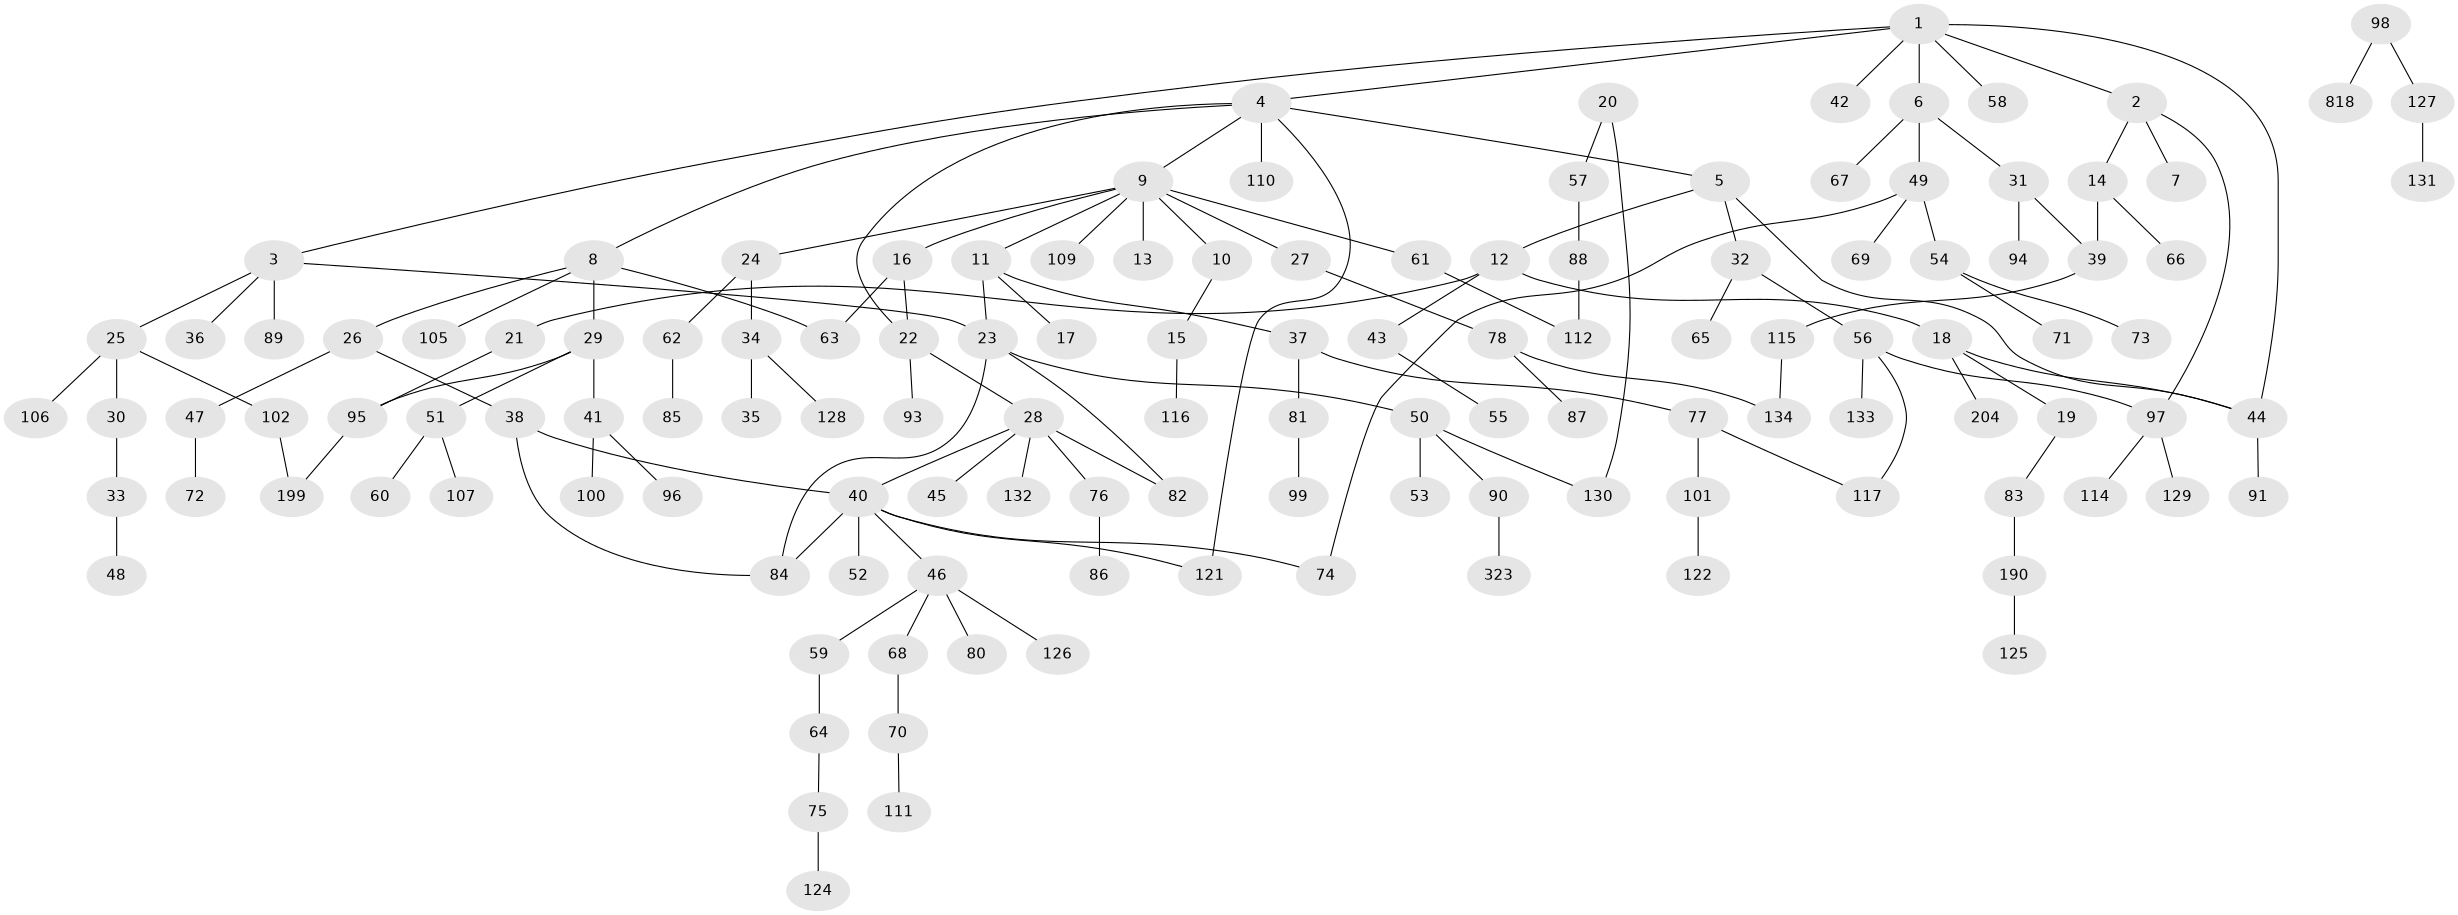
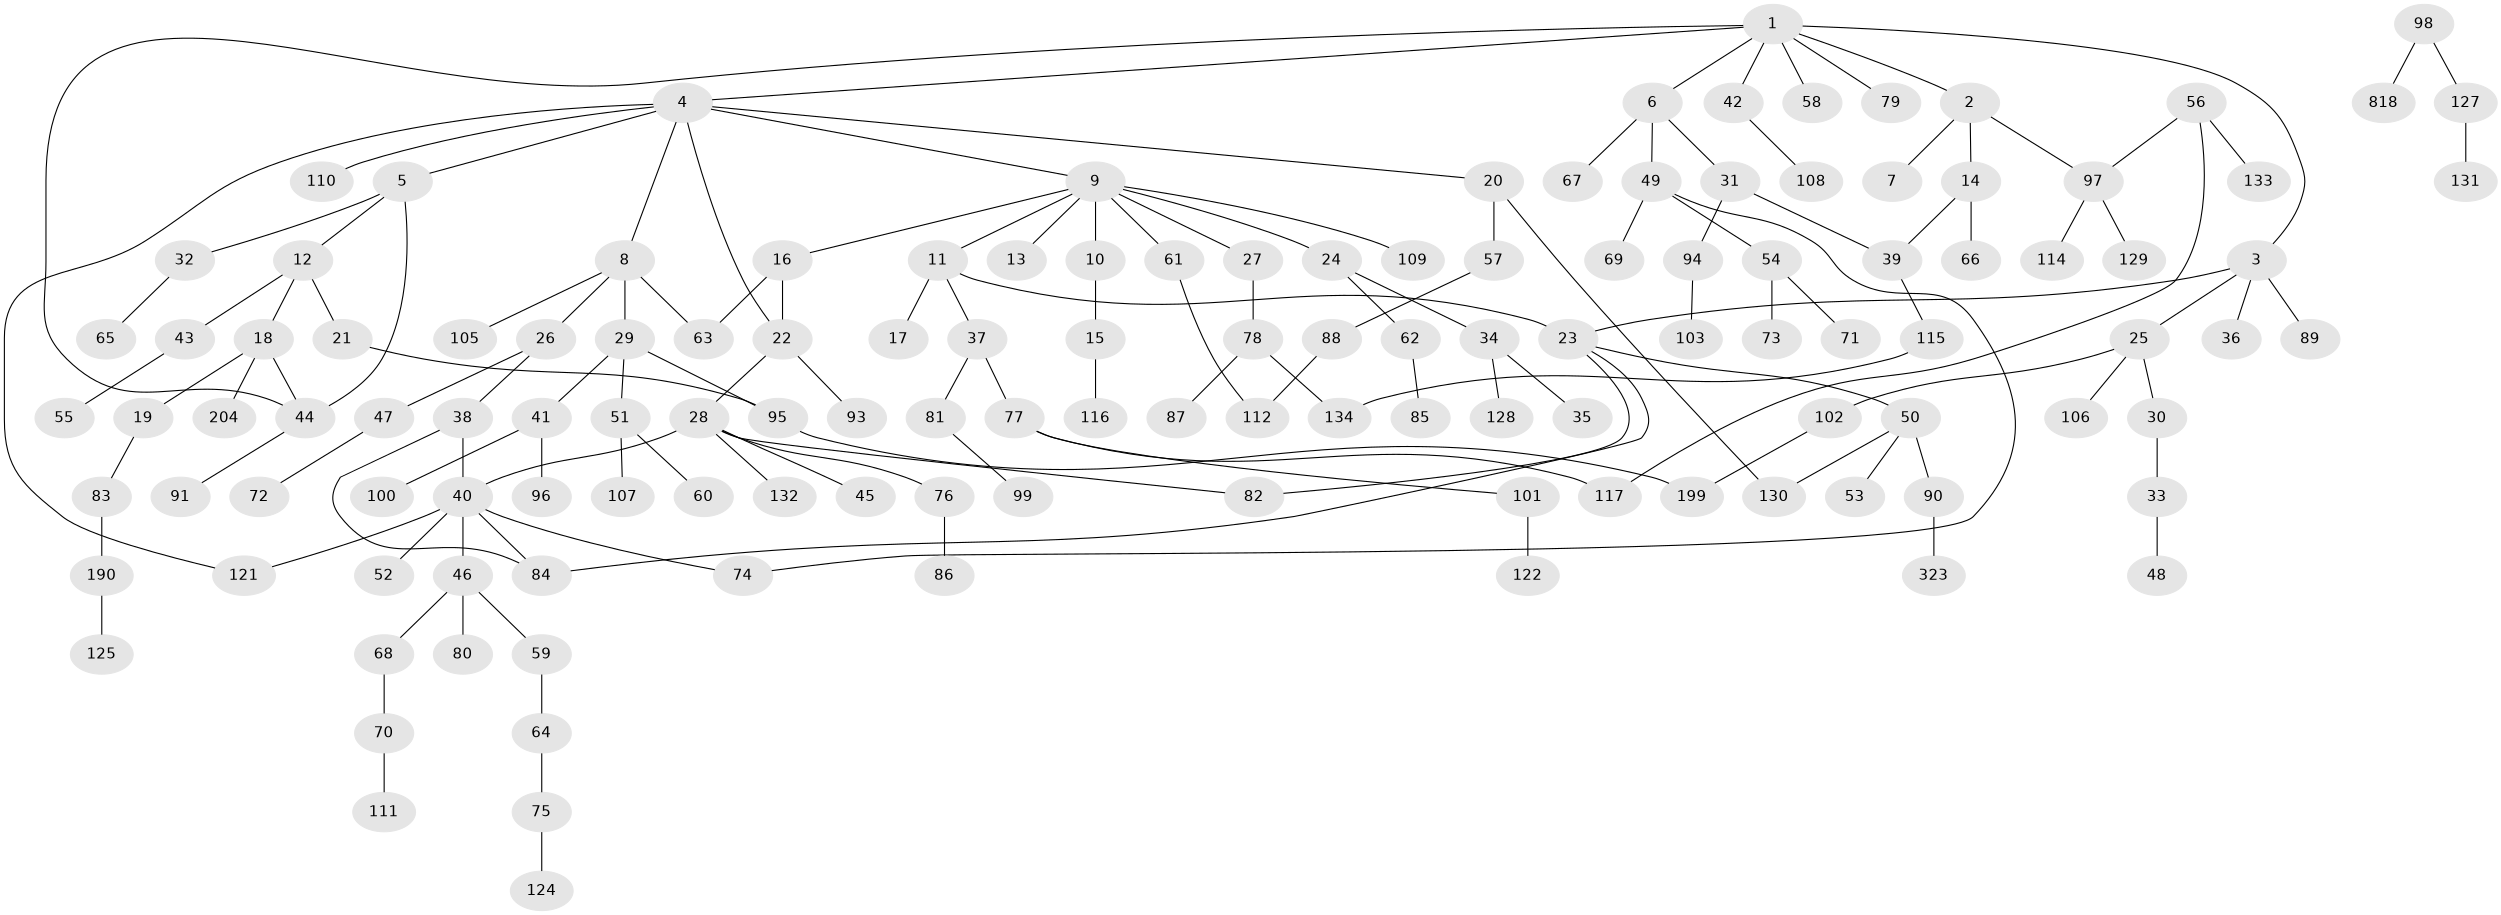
node "79": added
edge "4" -- "20": added
node "108": added
edge "32" -- "56": removed
node "103": added
node "126": removed
